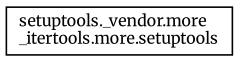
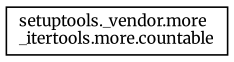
node "setuptools._vendor.more _itertools.more.setuptools": label "setuptools._vendor.more _itertools.more.setuptools" -> "setuptools._vendor.more _itertools.more.countable"
